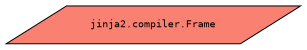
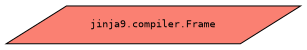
node "jinja2.compiler.Frame": label "jinja2.compiler.Frame" -> "jinja9.compiler.Frame"
